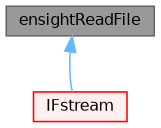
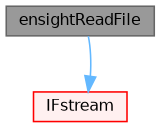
edge "IFstream" -> "ensightReadFile": reversed
